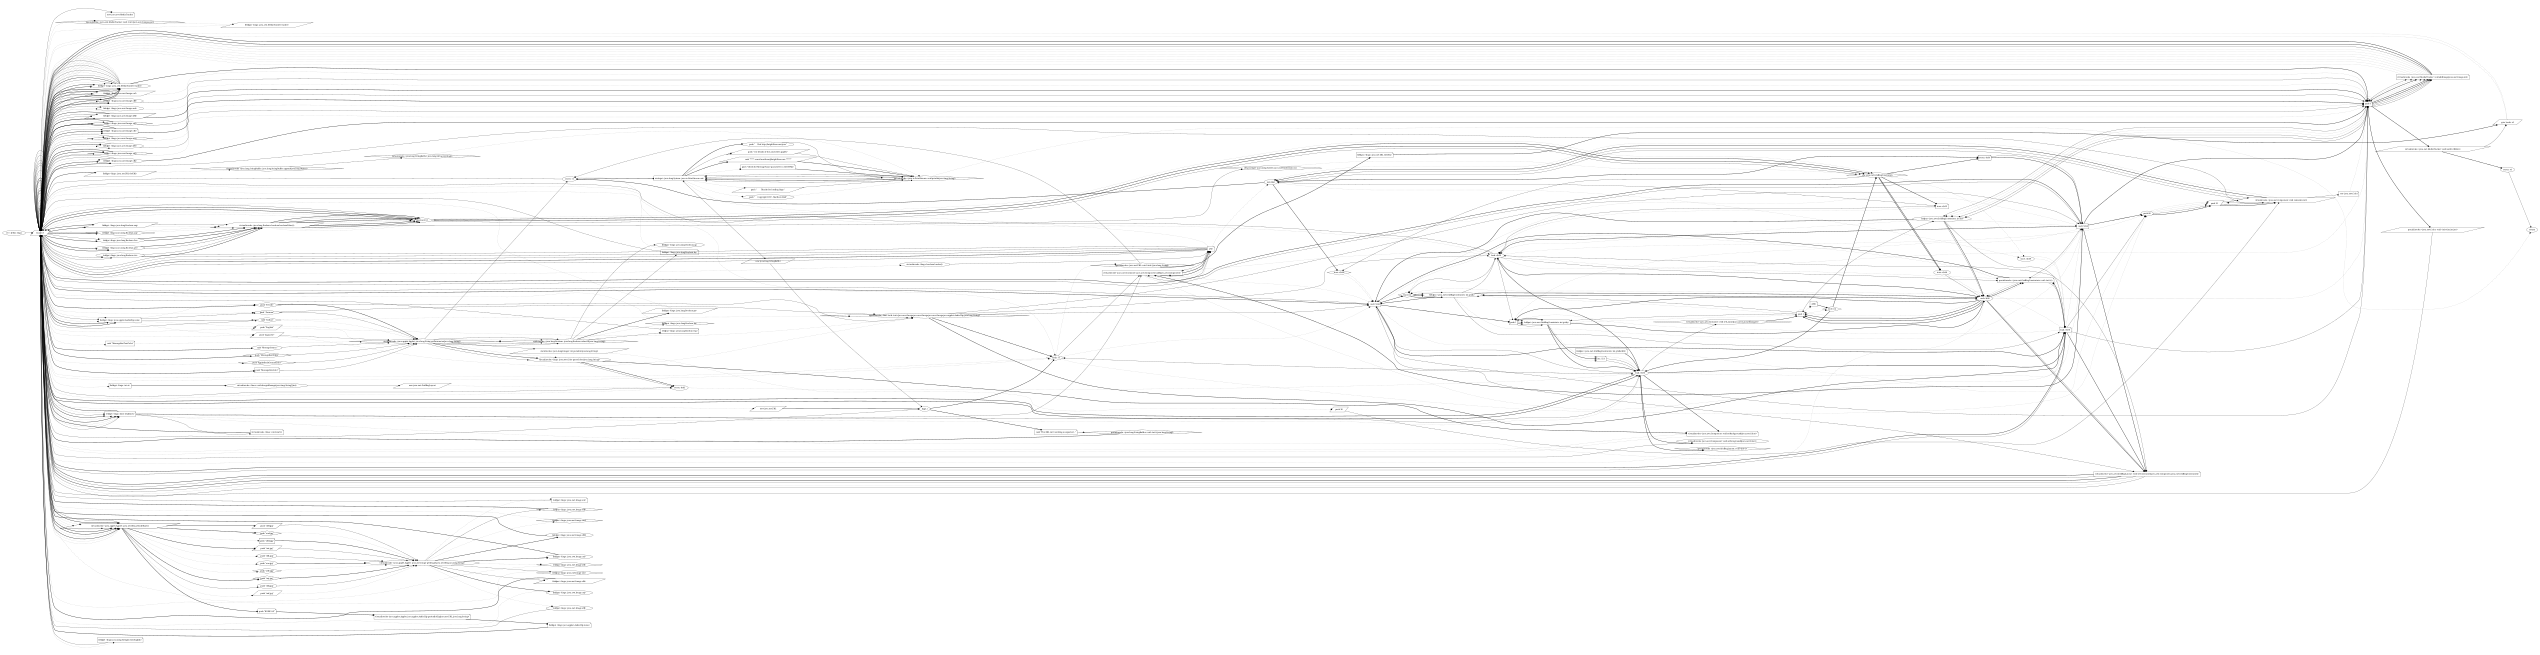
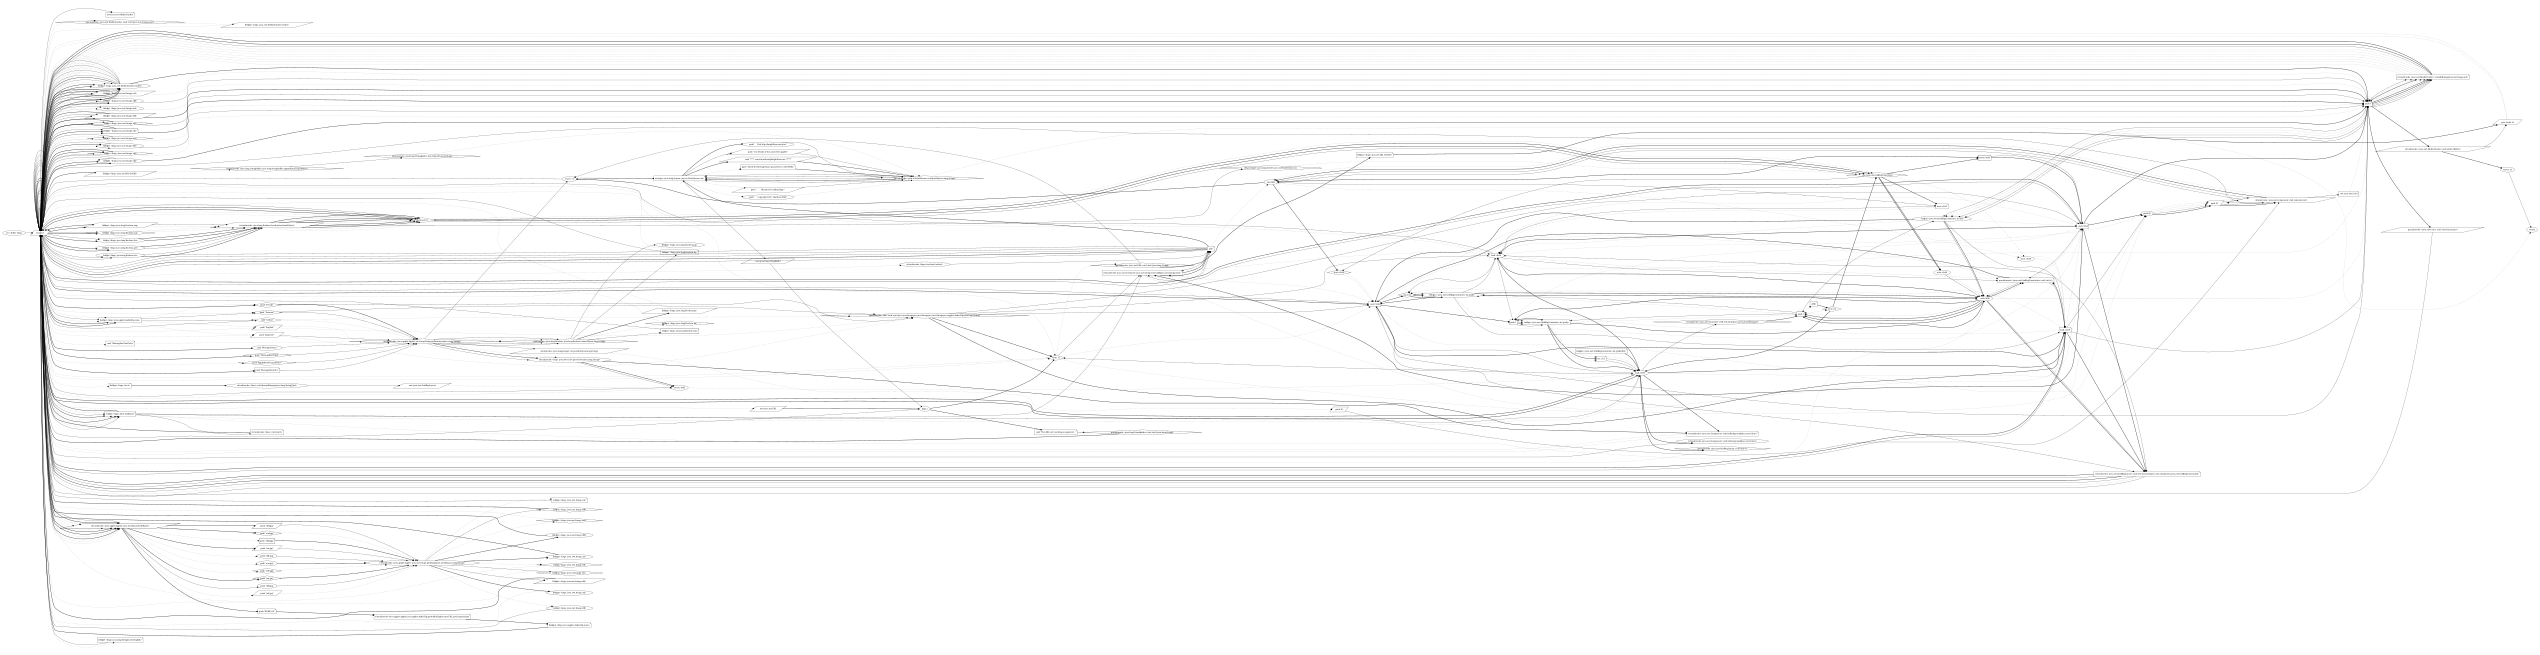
edge "pop" -> "staticget <java.lang.System: java.io.PrintStream out>": style dotted -> bold
